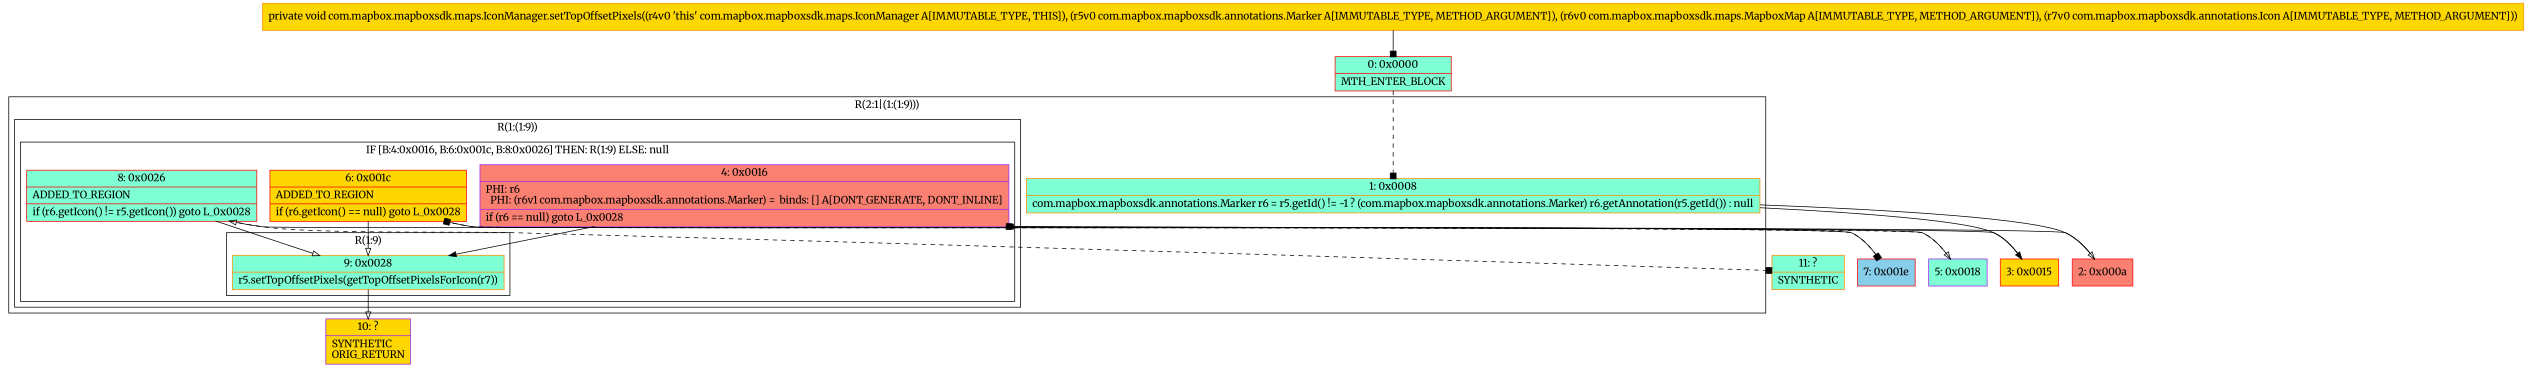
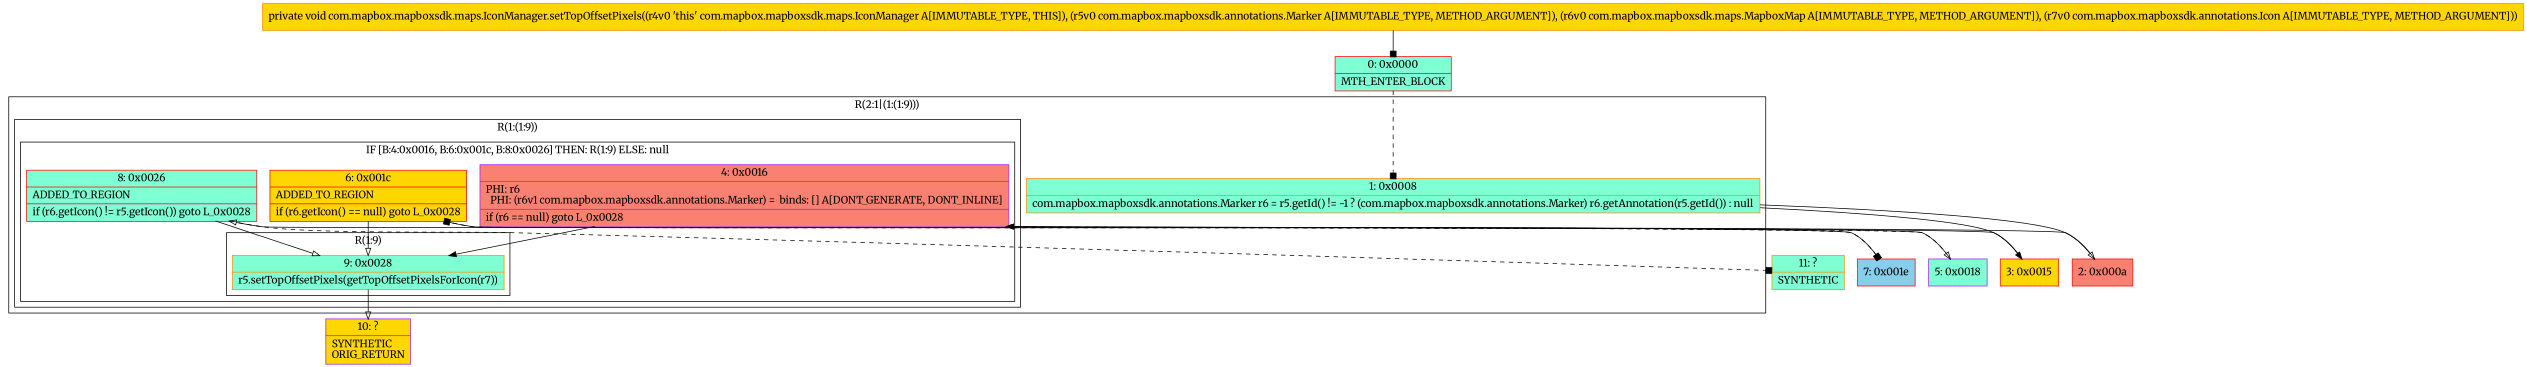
edge "2: 0x000a" -> "4: 0x0016": arrowhead box -> onormal
